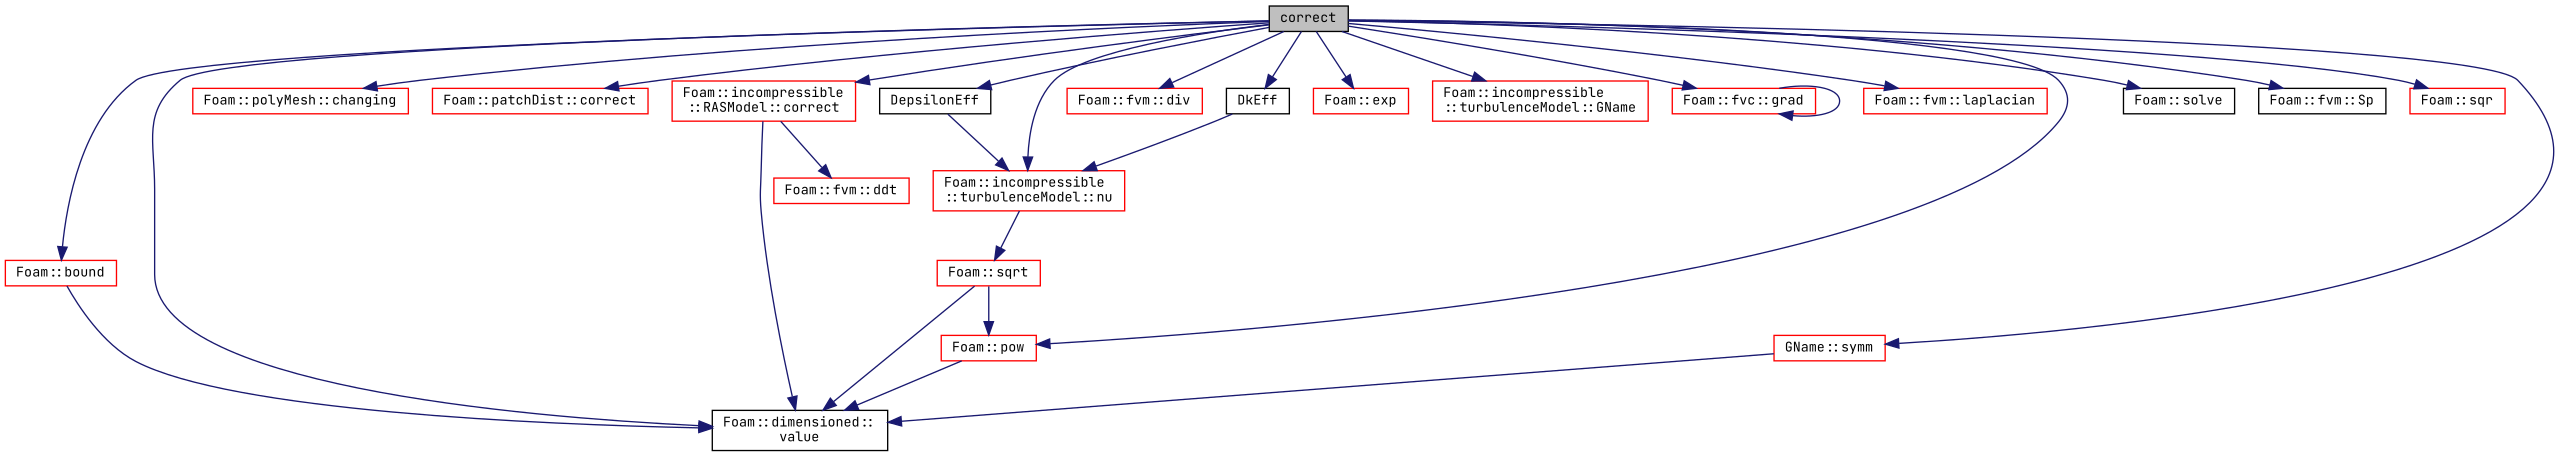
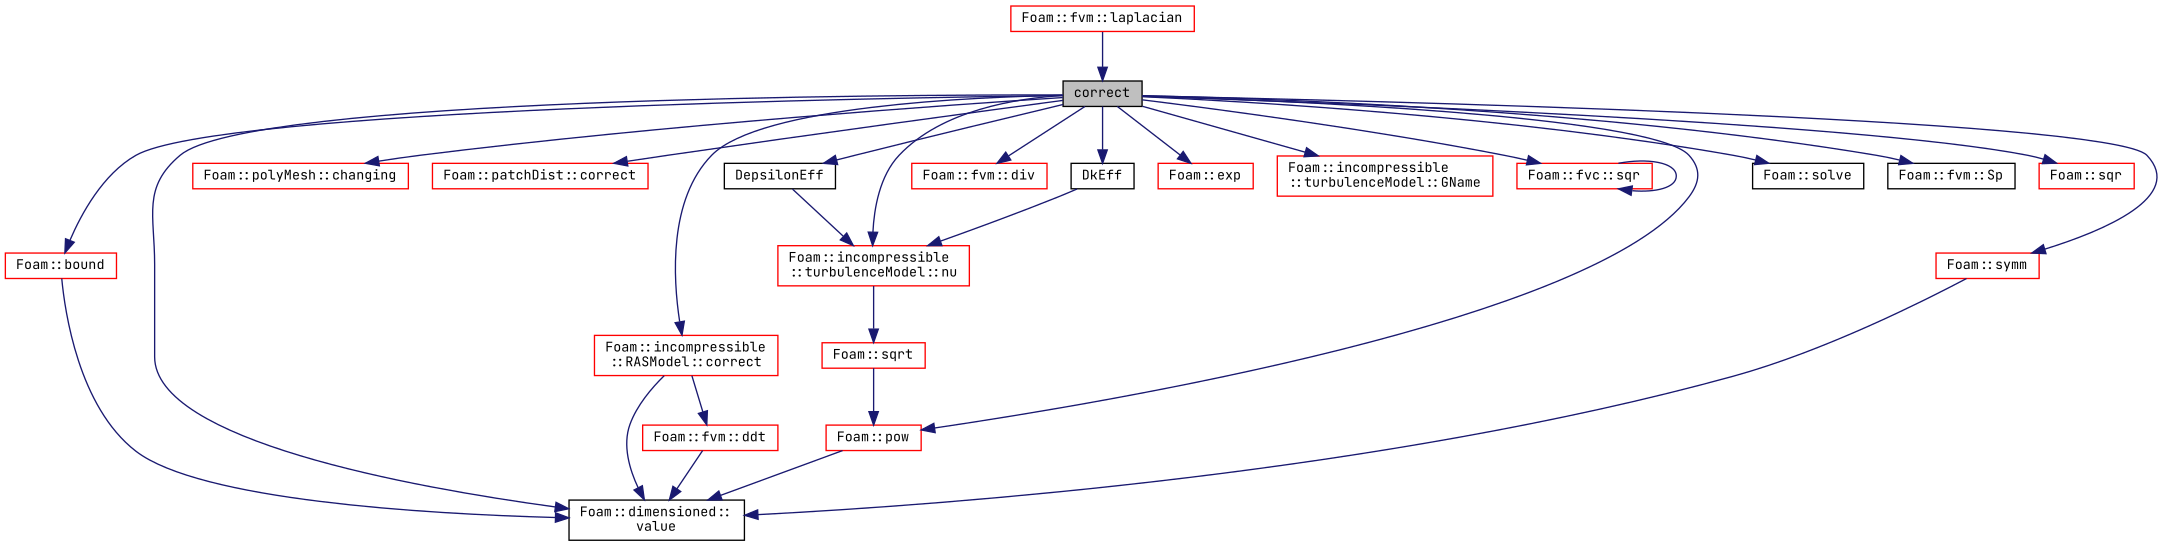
edge "correct" -> "Foam::fvm::laplacian": reversed
node "Foam::fvc::grad": label "Foam::fvc::grad" -> "Foam::fvc::sqr"
edge "Foam::sqrt" -> "Foam::dimensioned:: value": now "Foam::fvm::ddt" -> "Foam::dimensioned:: value"
node "GName::symm": label "GName::symm" -> "Foam::symm"
